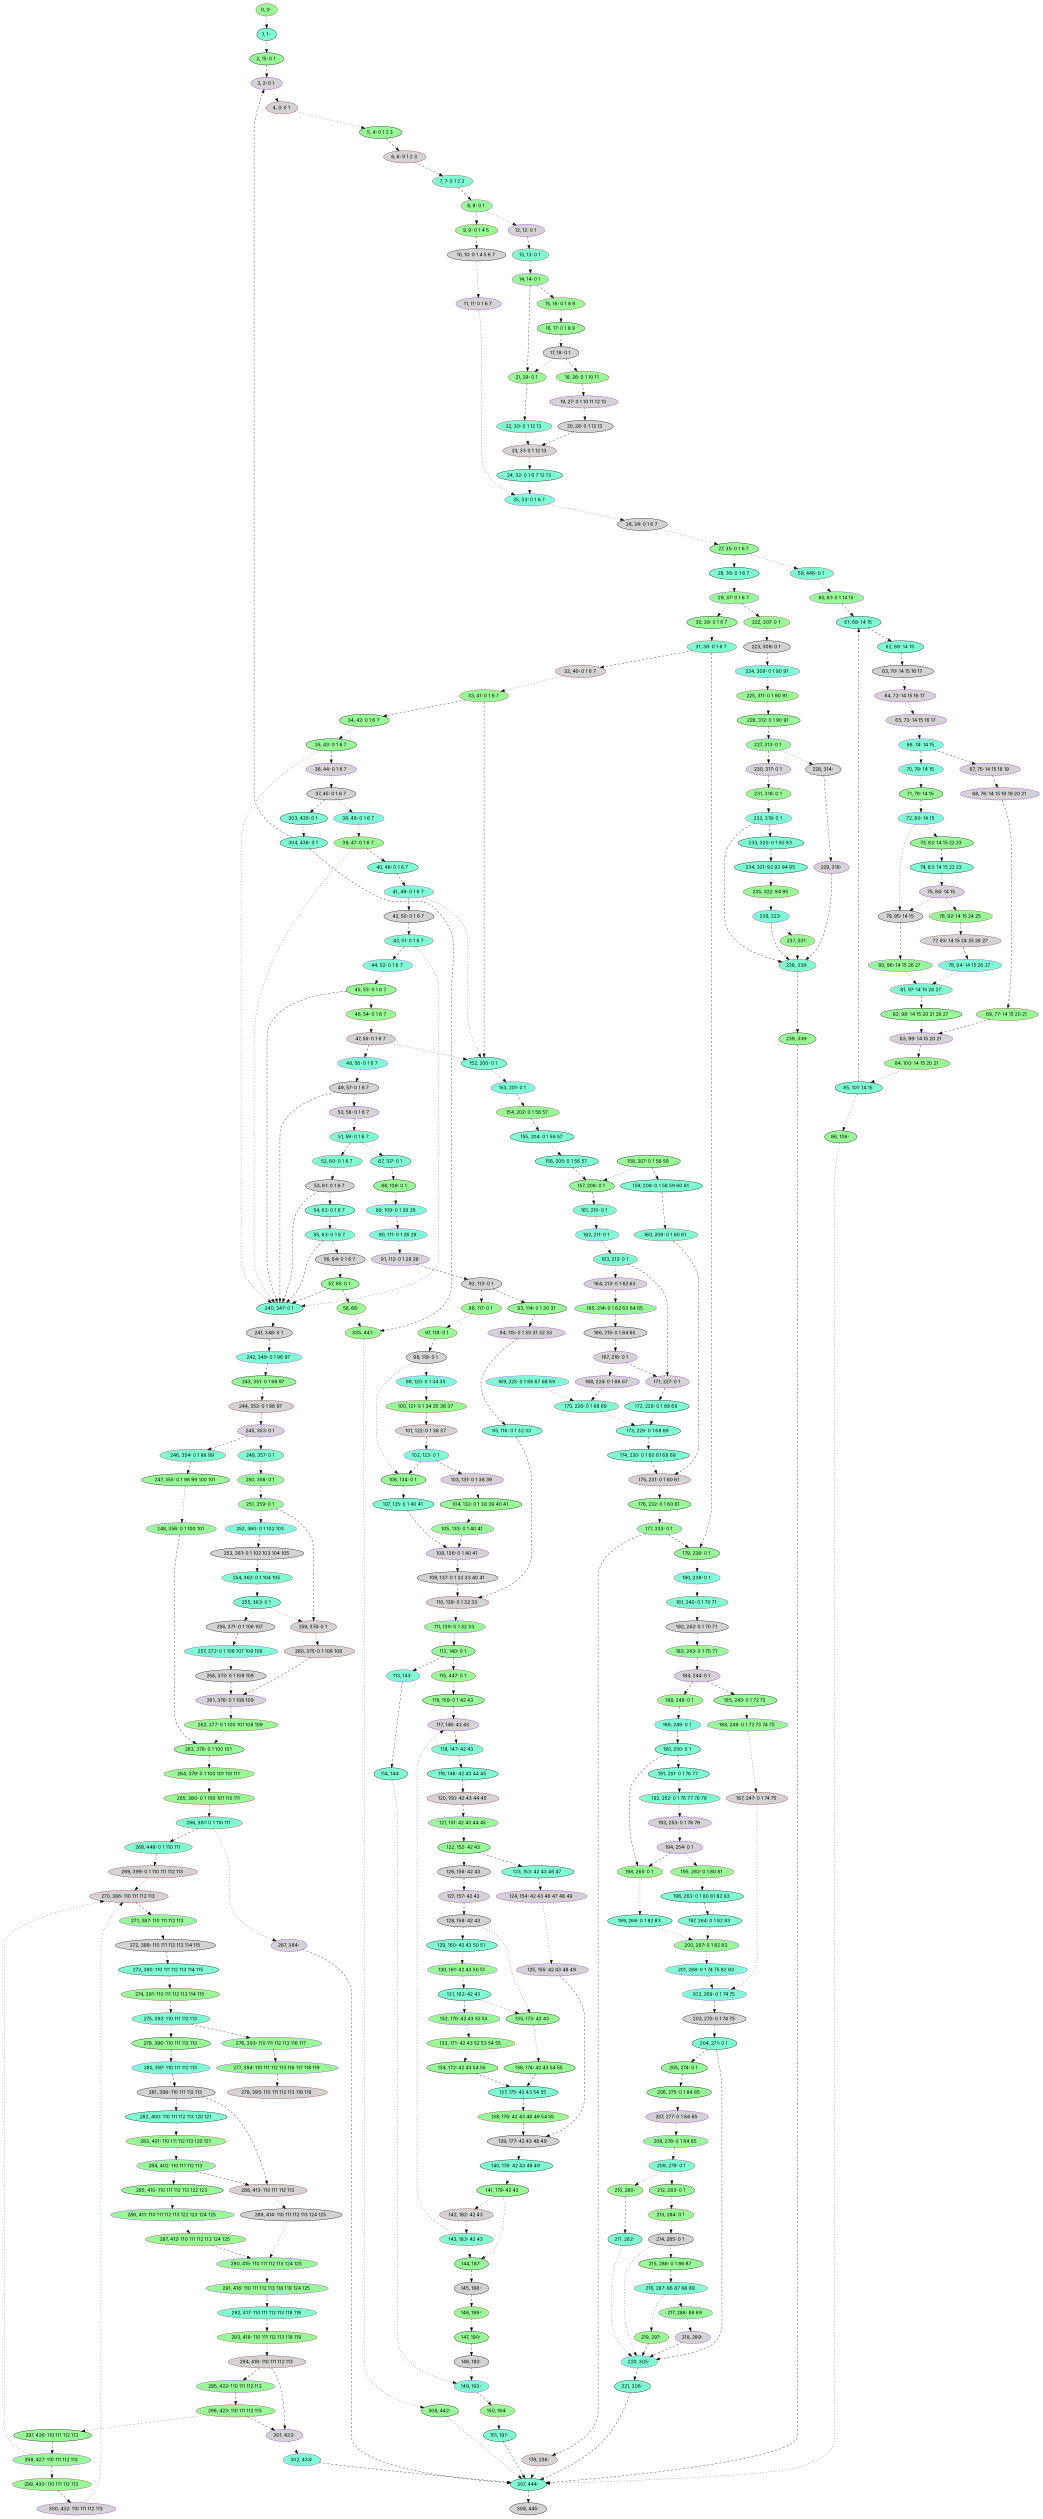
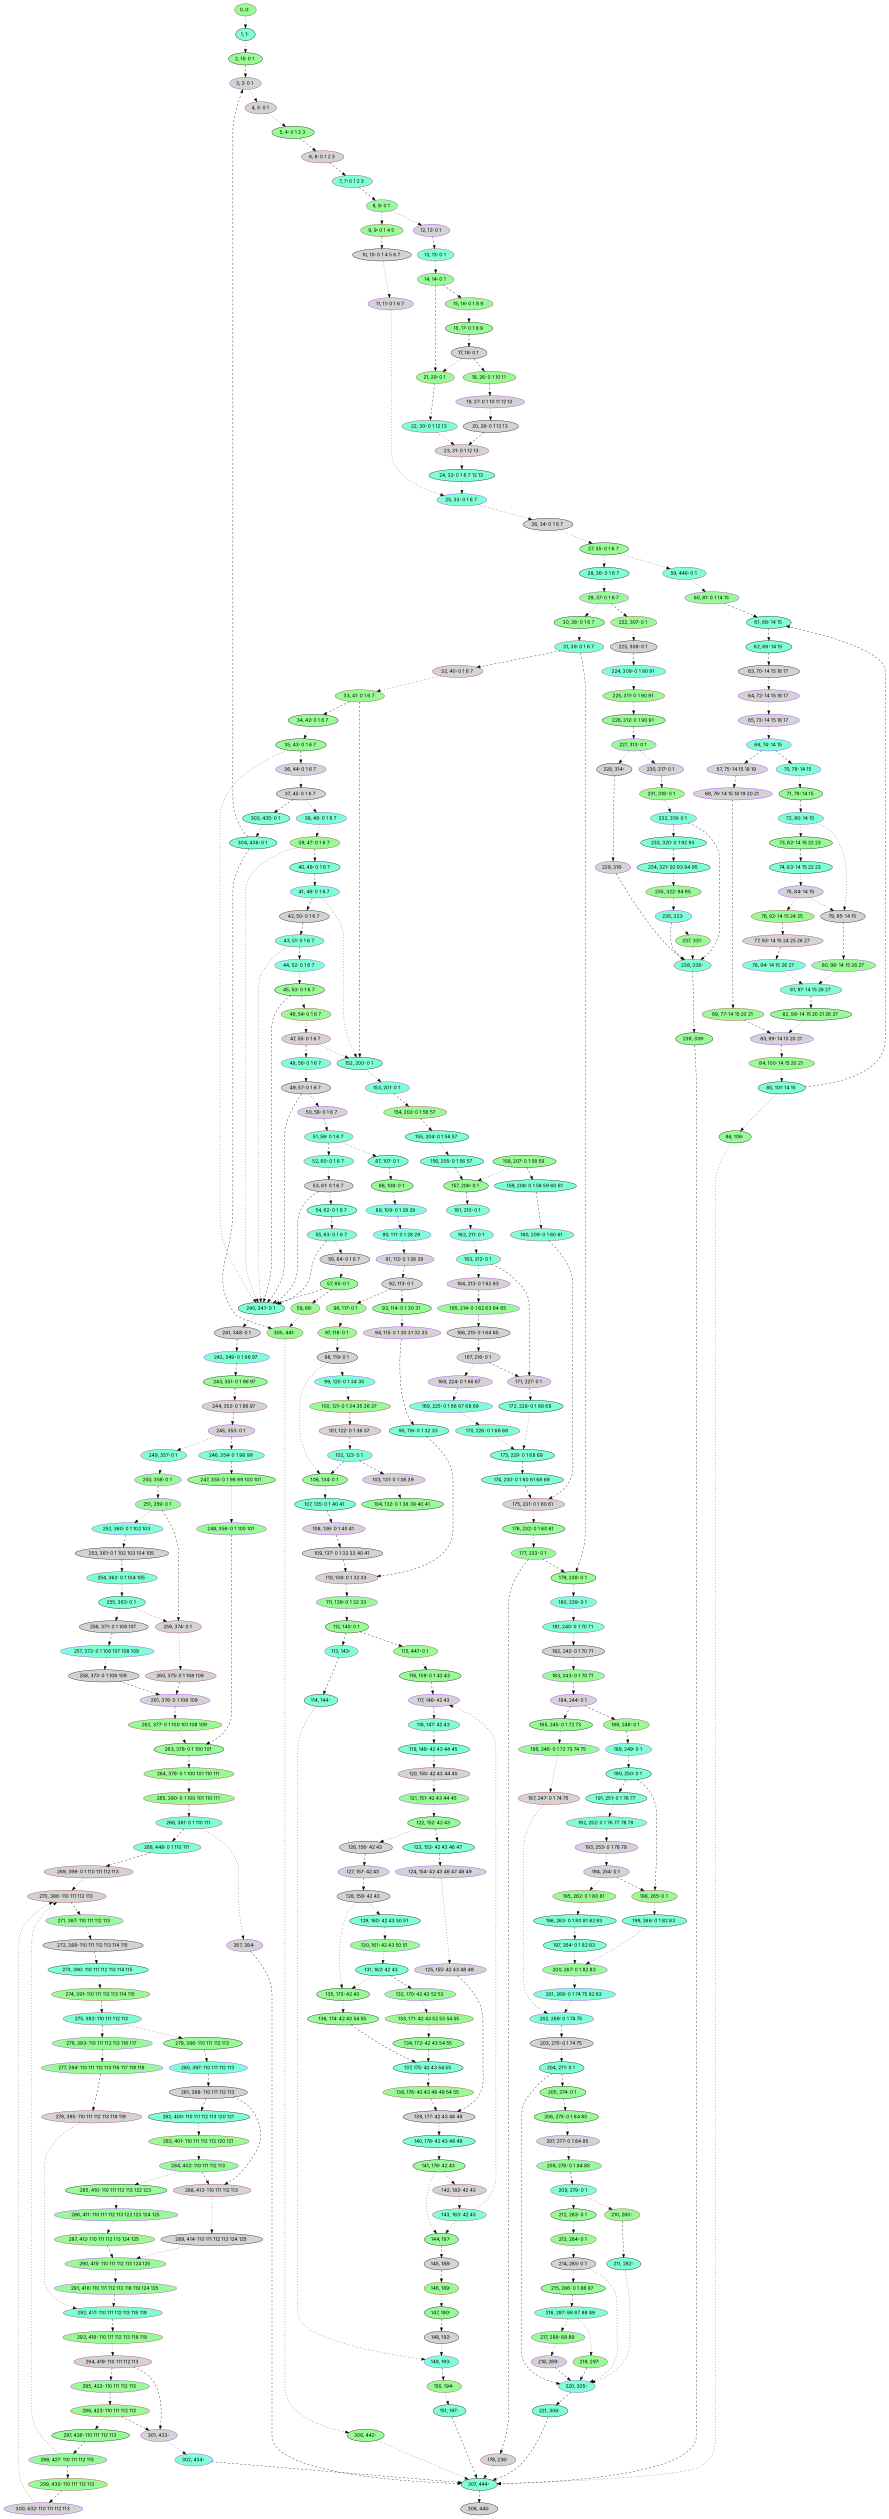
edge "227, 313: 0 1" -> "230, 317: 0 1": style dashed -> dotted
edge "168, 224: 0 1 66 67" -> "170, 226: 0 1 68 69": now "168, 224: 0 1 66 67" -> "169, 225: 0 1 66 67 68 69"
node "105, 133: 0 1 40 41": removed
edge "278, 395: 110 111 112 113 118 119" -> "292, 417: 110 111 112 113 118 119": added
